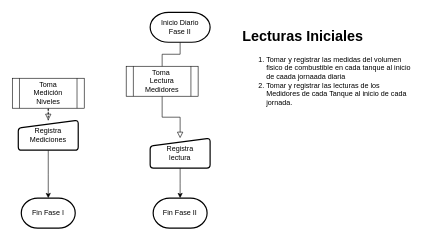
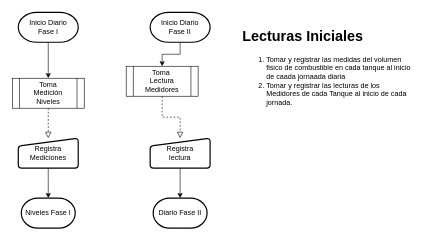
node "Inicio Diario Fase I": added
edge "Inicio Diario Fase II" -- "Toma Lectura Medidores": arrowhead none -> classic
edge "Inicio Diario Fase I" -> "Toma Medición Niveles": added
edge "Toma Lectura Medidores" -> "Registra lectura": style solid -> dashed
node "Registra Mediciones": moved (48, 135) -> (48, 153)
node "Fin Fase I": label "Fin Fase I" -> "Niveles Fase I"
node "Fin Fase II": label "Fin Fase II" -> "Diario Fase II"
